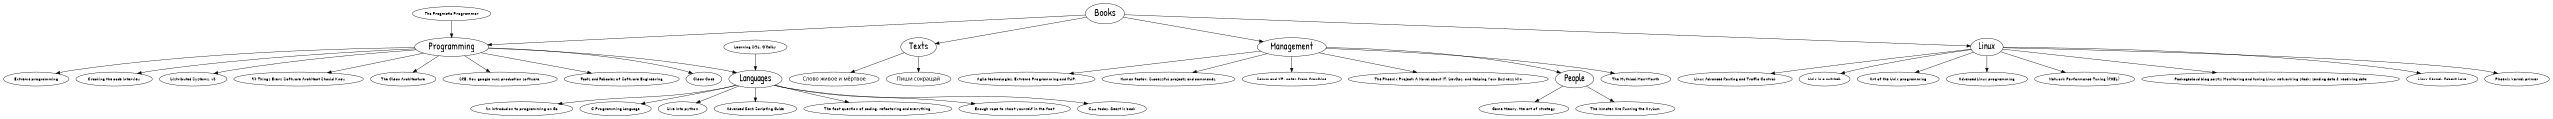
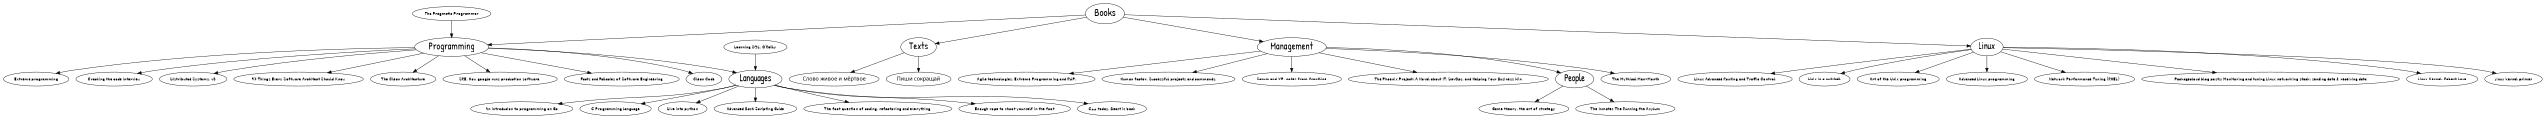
node "Phoenix kernel primer": label "Phoenix kernel primer" -> "Linux kernel primer"
node "The Inmates Are Running the Asylum": label "The Inmates Are Running the Asylum" -> "The Inmates The Running the Asylum"
